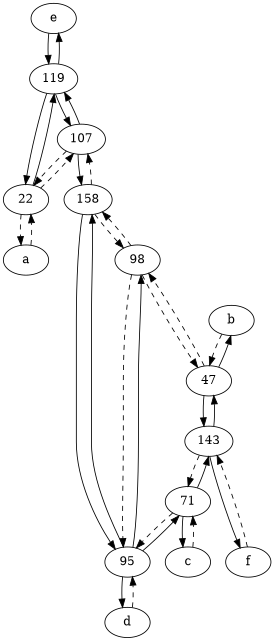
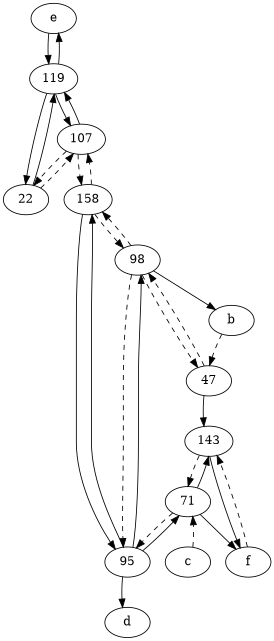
edge "107" -> "158": style solid -> dashed
node "a": removed
edge "47" -> "b": now "98" -> "b"
edge "143" -> "47": removed
edge "71" -> "c": now "71" -> "f"
edge "d" -> "95": removed
